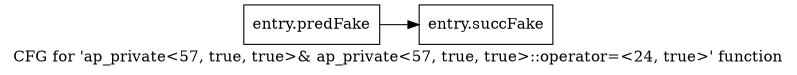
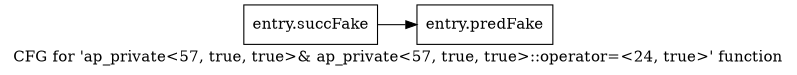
edge "entry.predFake" -> "entry.succFake": reversed
